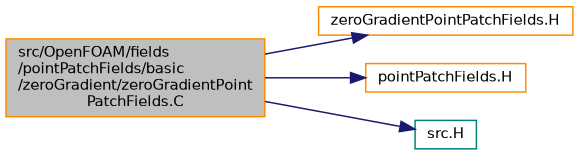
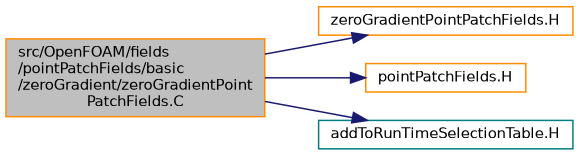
node "src.H": label "src.H" -> "addToRunTimeSelectionTable.H"
